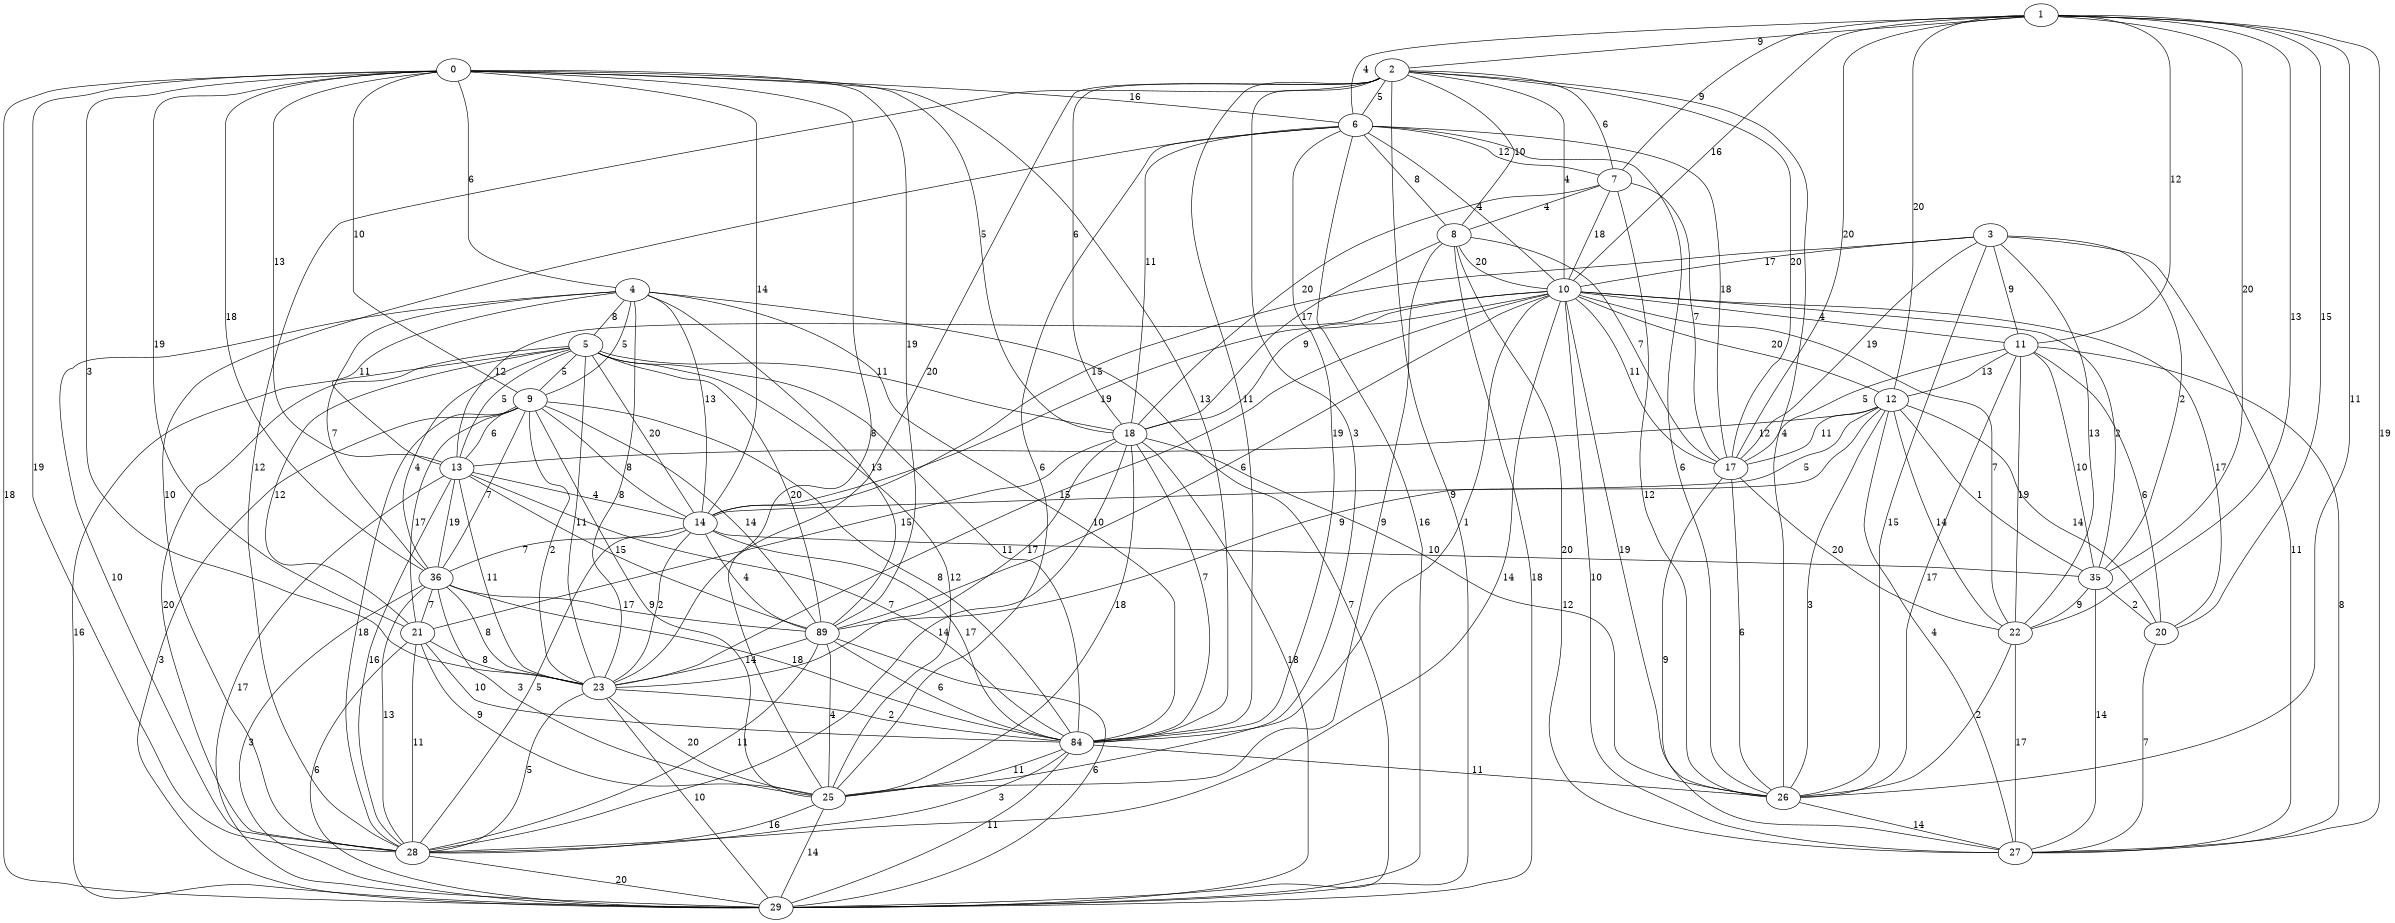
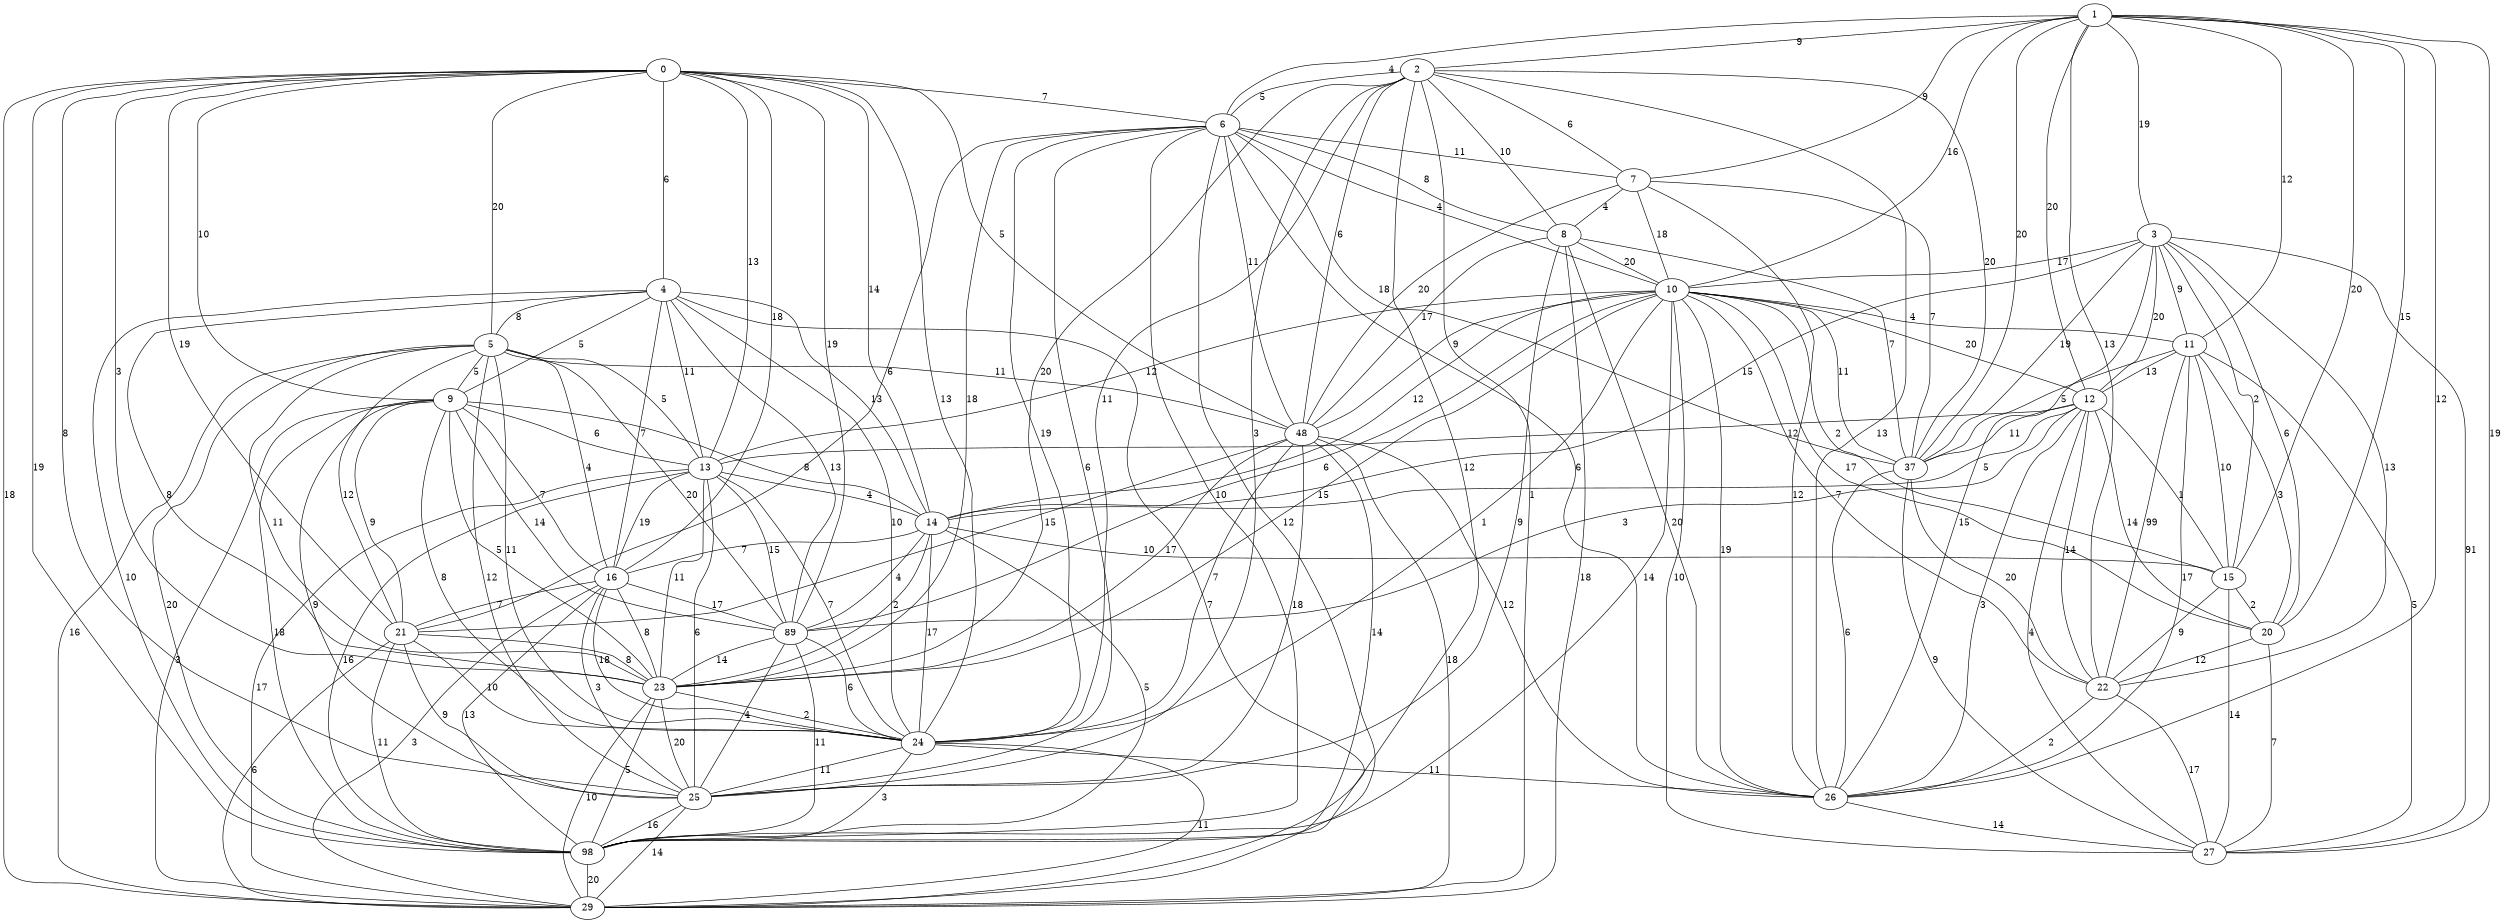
edge "0" -- "6": label "16" -> "7"
edge "2" -- "10": removed, label "4"
edge "1" -- "3": added, label "19"
edge "6" -- "7": label "12" -> "11"
edge "3" -- "12": added, label "20"
edge "10" -- "14": label "19" -> "12"
edge "1" -- "26": label "11" -> "12"
edge "6" -- "21": added, label "6"
edge "6" -- "23": added, label "18"
edge "3" -- "20": added, label "6"
edge "5" -- "14": now "5" -- "0"
node "18": label "18" -> "48"
edge "2" -- "26": label "4" -> "13"
node "17": label "17" -> "37"
edge "2" -- "29": label "9" -> "1"
edge "11" -- "22": label "19" -> "99"
edge "11" -- "20": label "6" -> "3"
edge "9" -- "21": label "17" -> "9"
edge "12" -- "89": label "9" -> "3"
edge "6" -- "29": label "16" -> "12"
edge "9" -- "23": label "2" -> "5"
edge "3" -- "27": label "11" -> "91"
node "36": label "36" -> "16"
node "35": label "35" -> "15"
edge "11" -- "27": label "8" -> "5"
edge "13" -- "25": added, label "6"
edge "20" -- "22": added, label "12"
edge "8" -- "27": now "8" -- "26"
node "84": label "84" -> "24"
edge "89" -- "29": removed, label "6"
node "28": label "28" -> "98"
